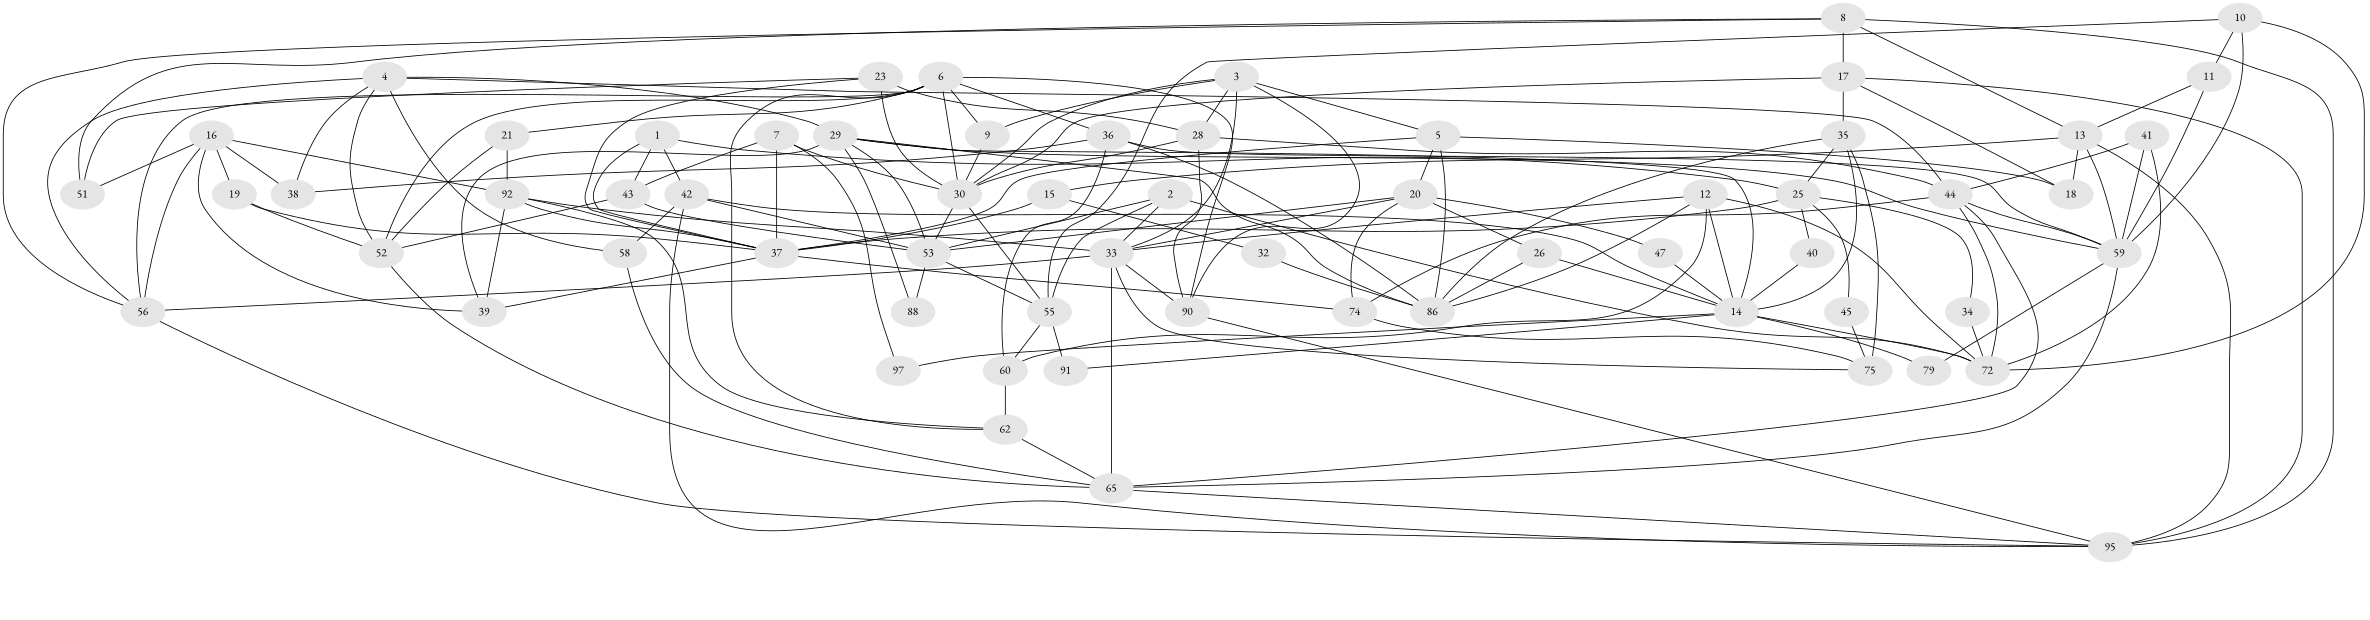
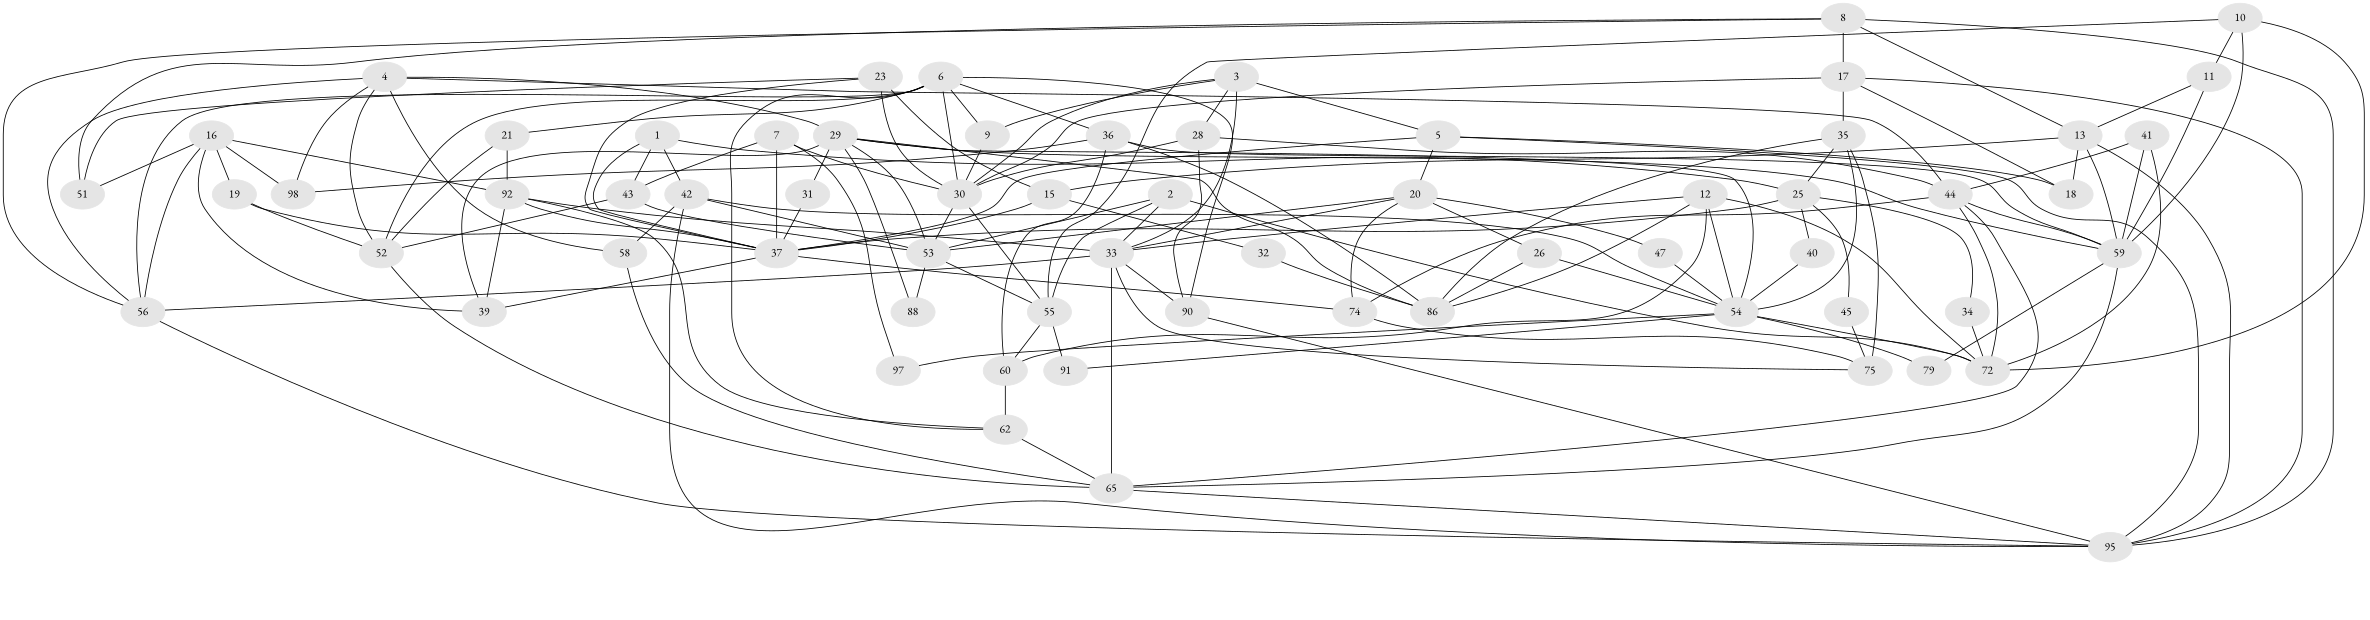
edge "23" -- "28": now "23" -- "15"
node "38": label "38" -> "98"
node "31": added
edge "3" -- "90": removed
edge "5" -- "86": now "5" -- "95"
node "14": label "14" -> "54"
